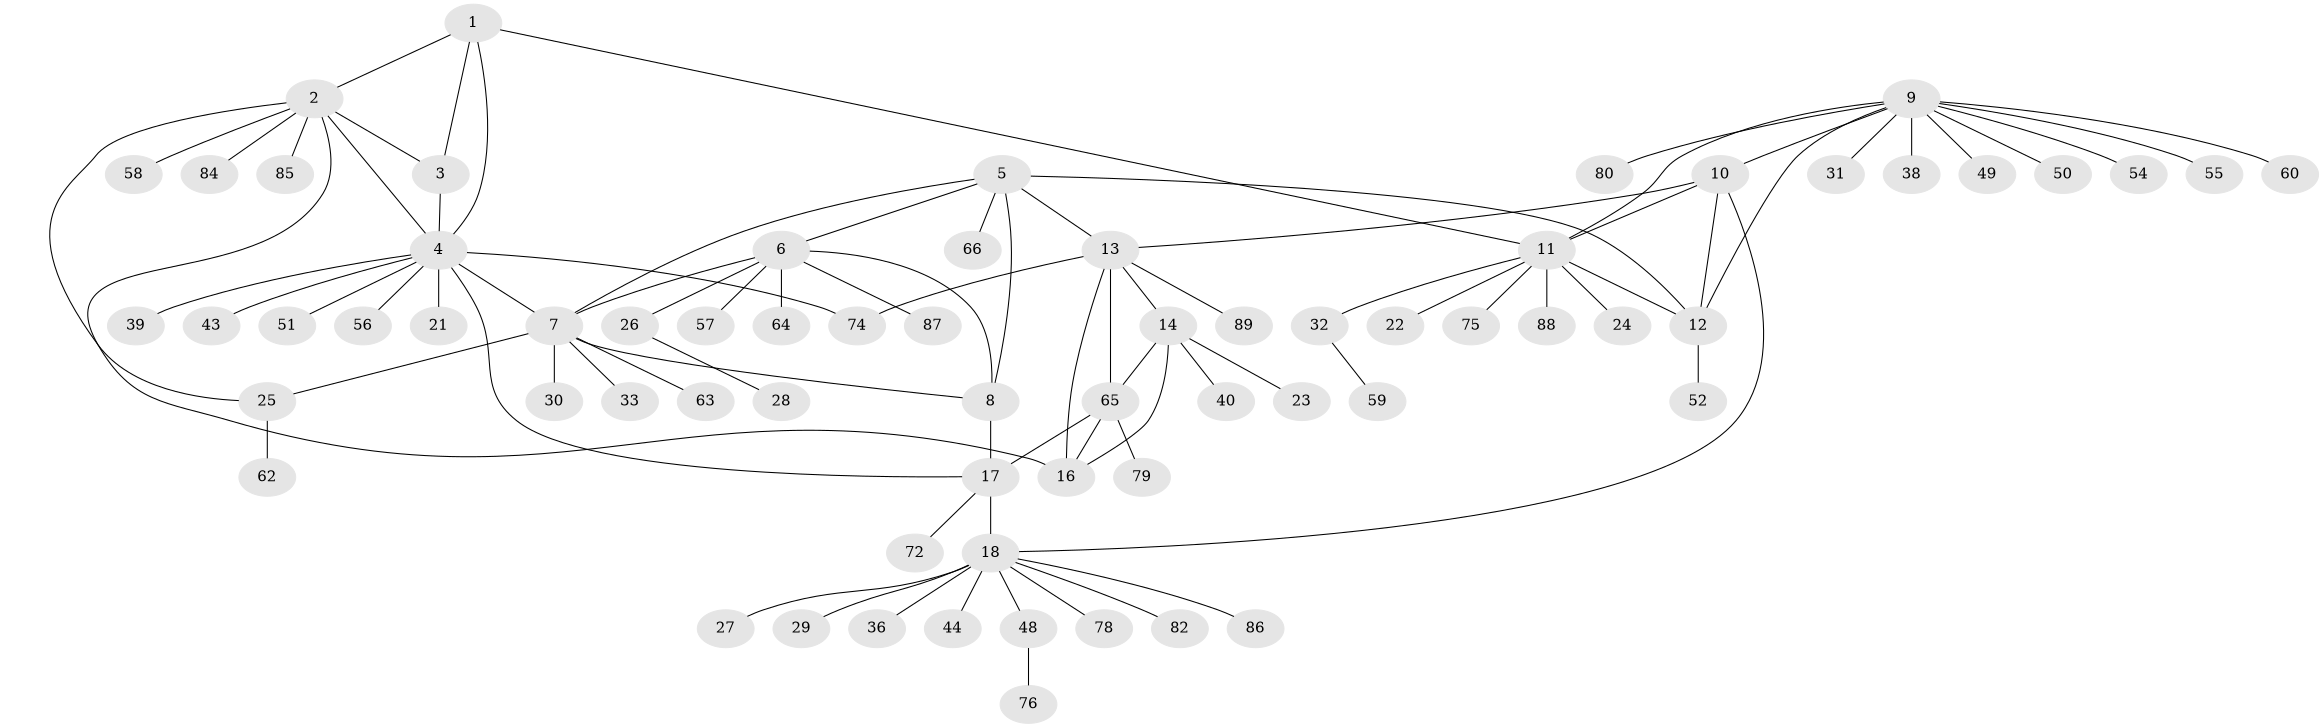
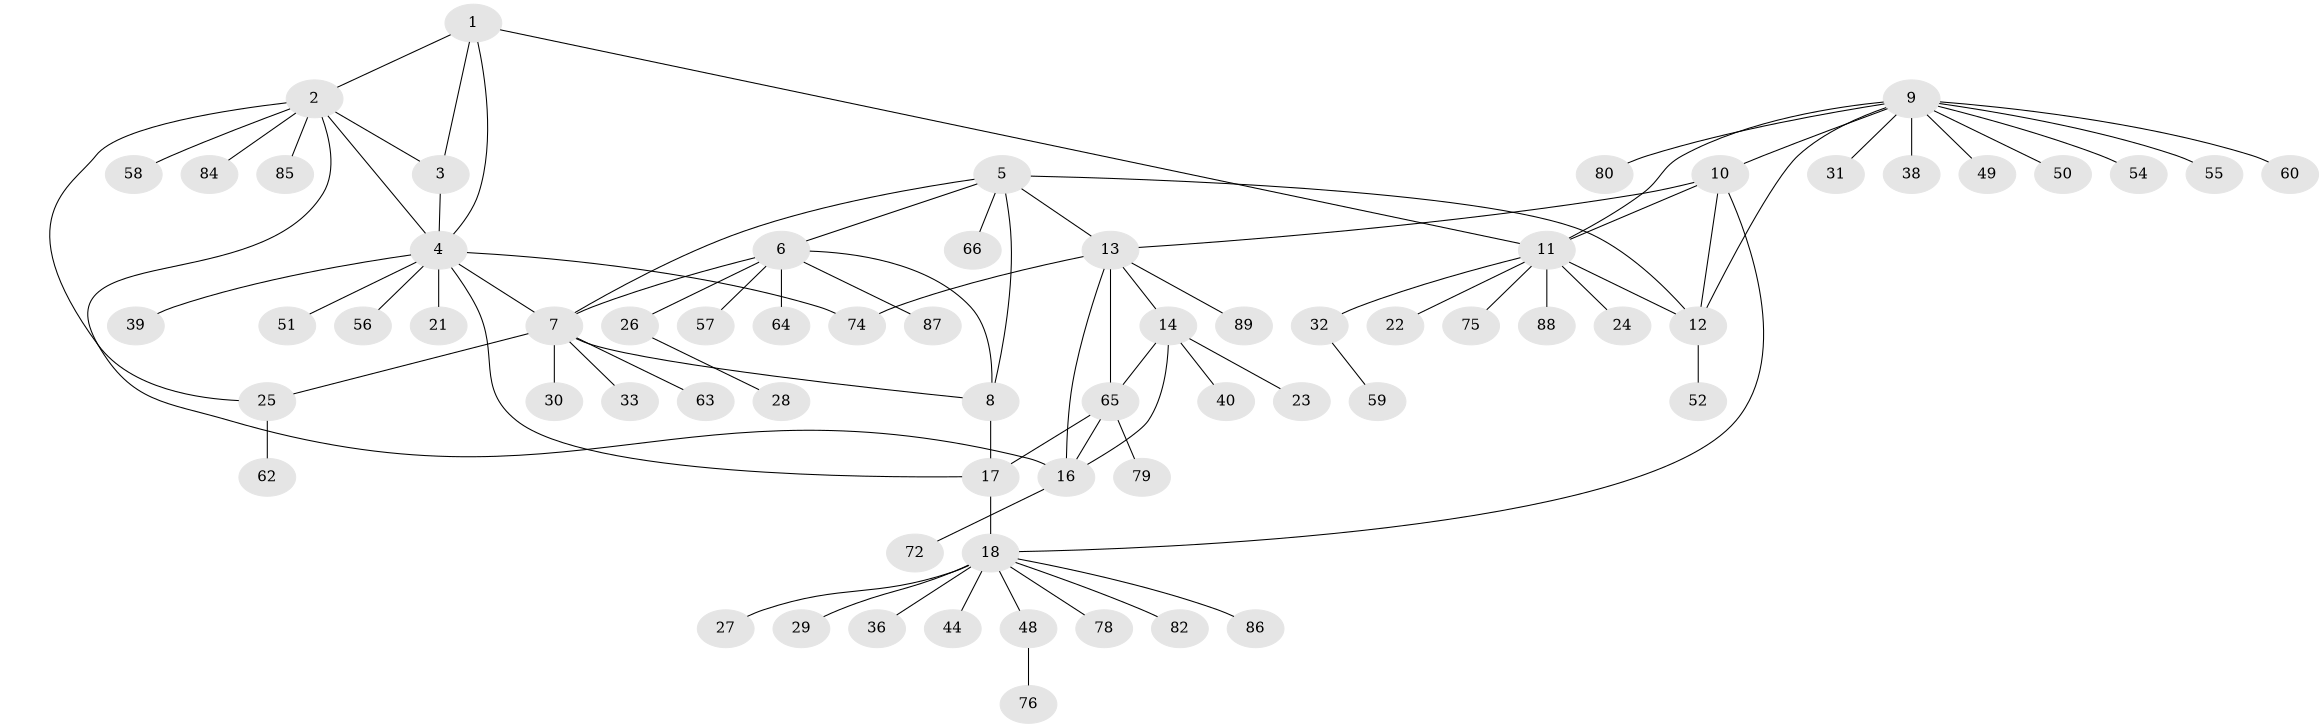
node "43": removed
edge "17" -- "72": now "16" -- "72"
